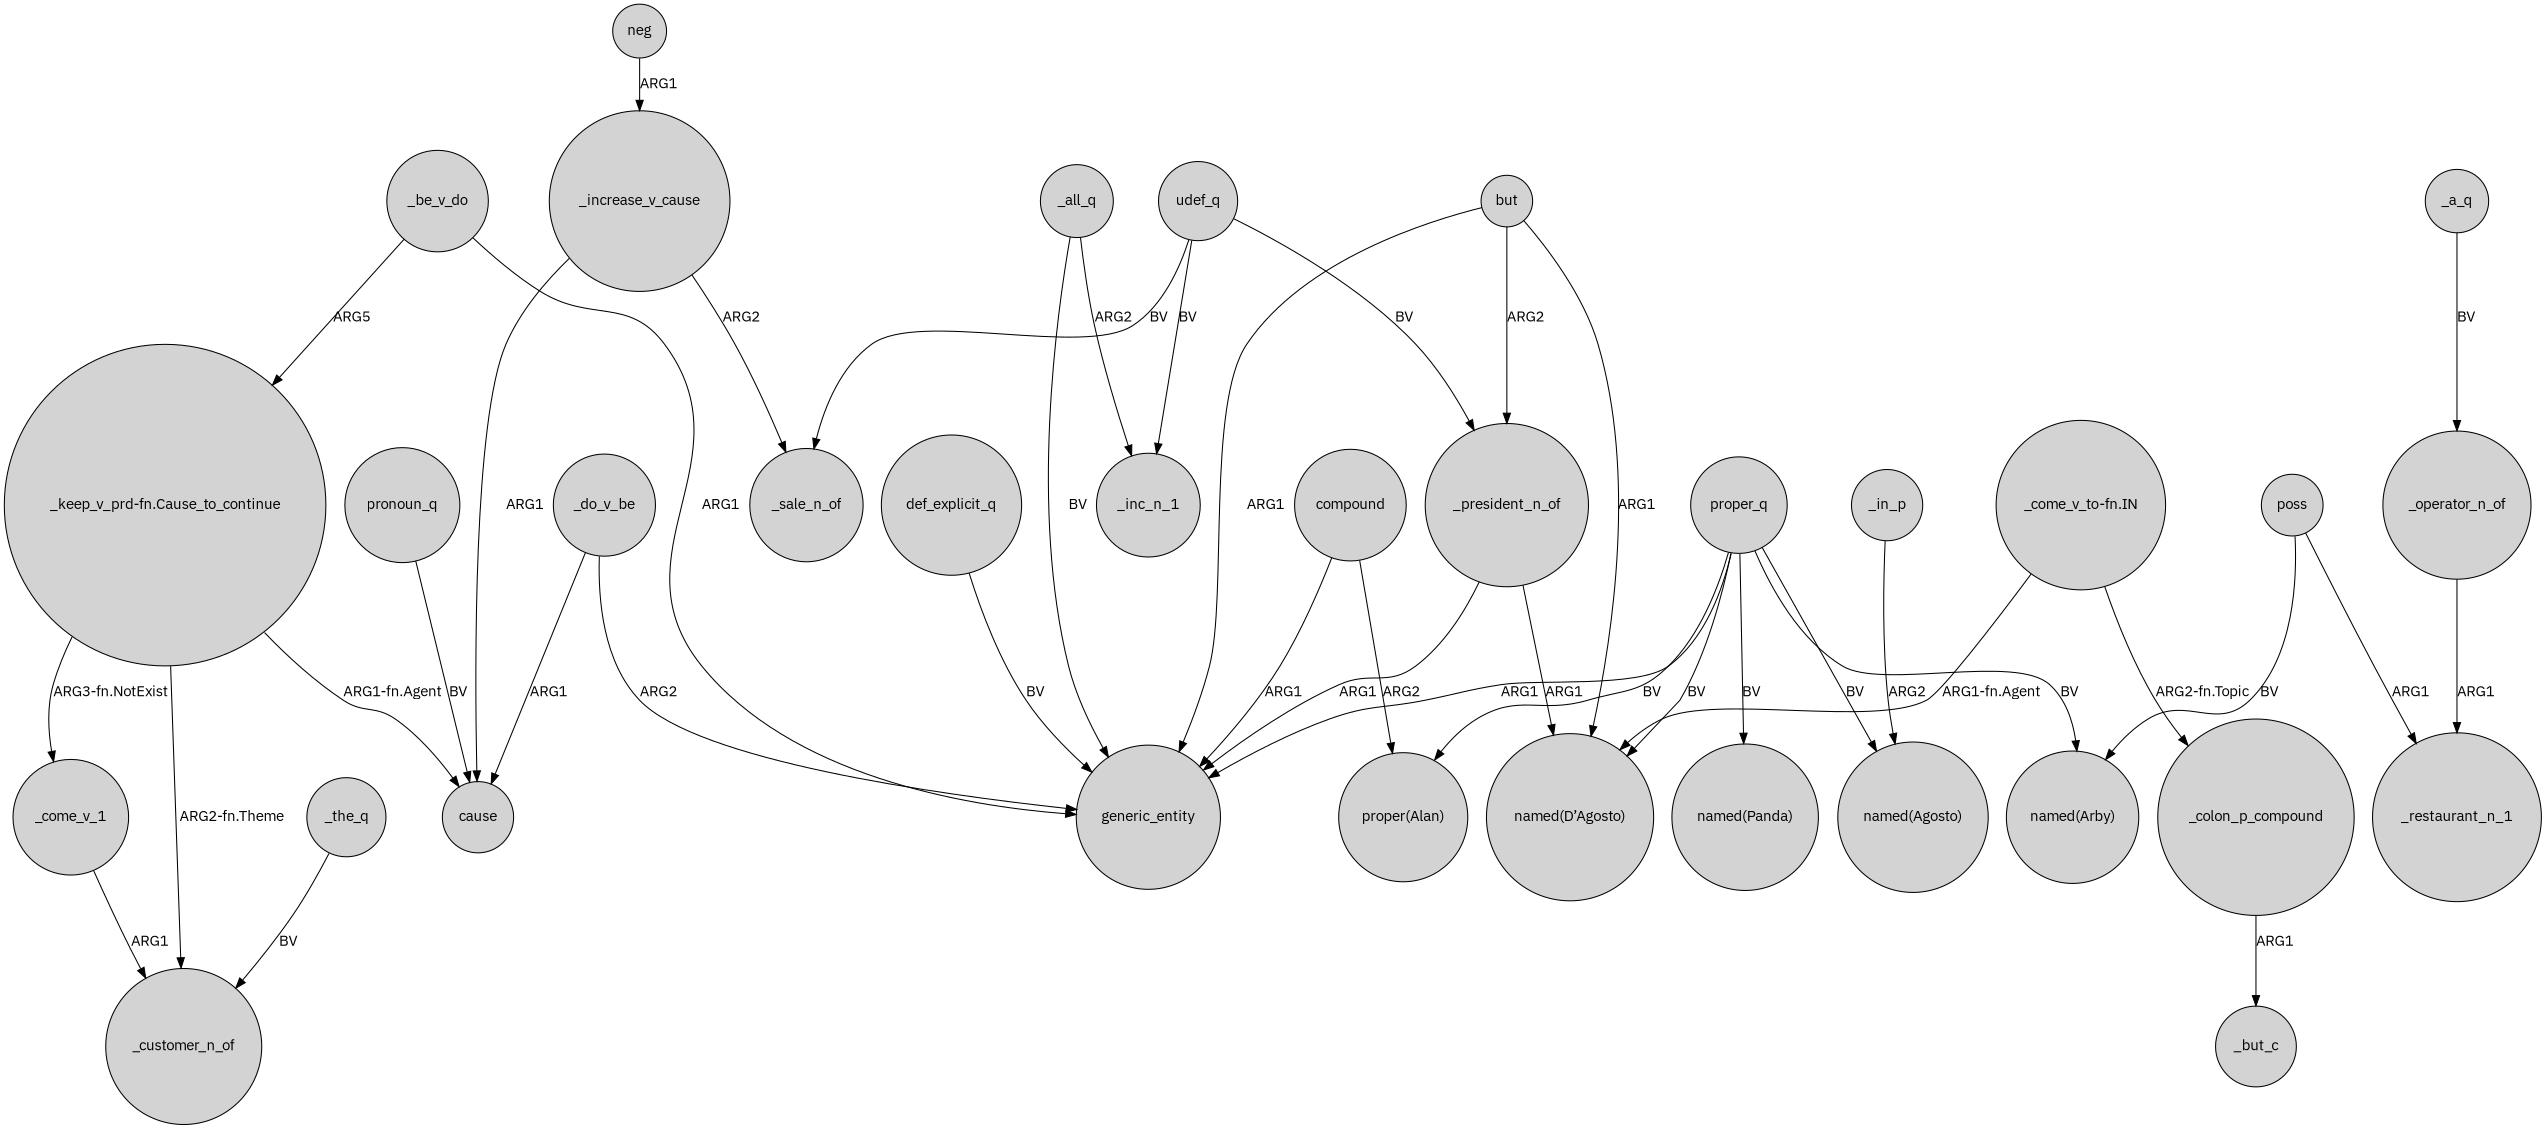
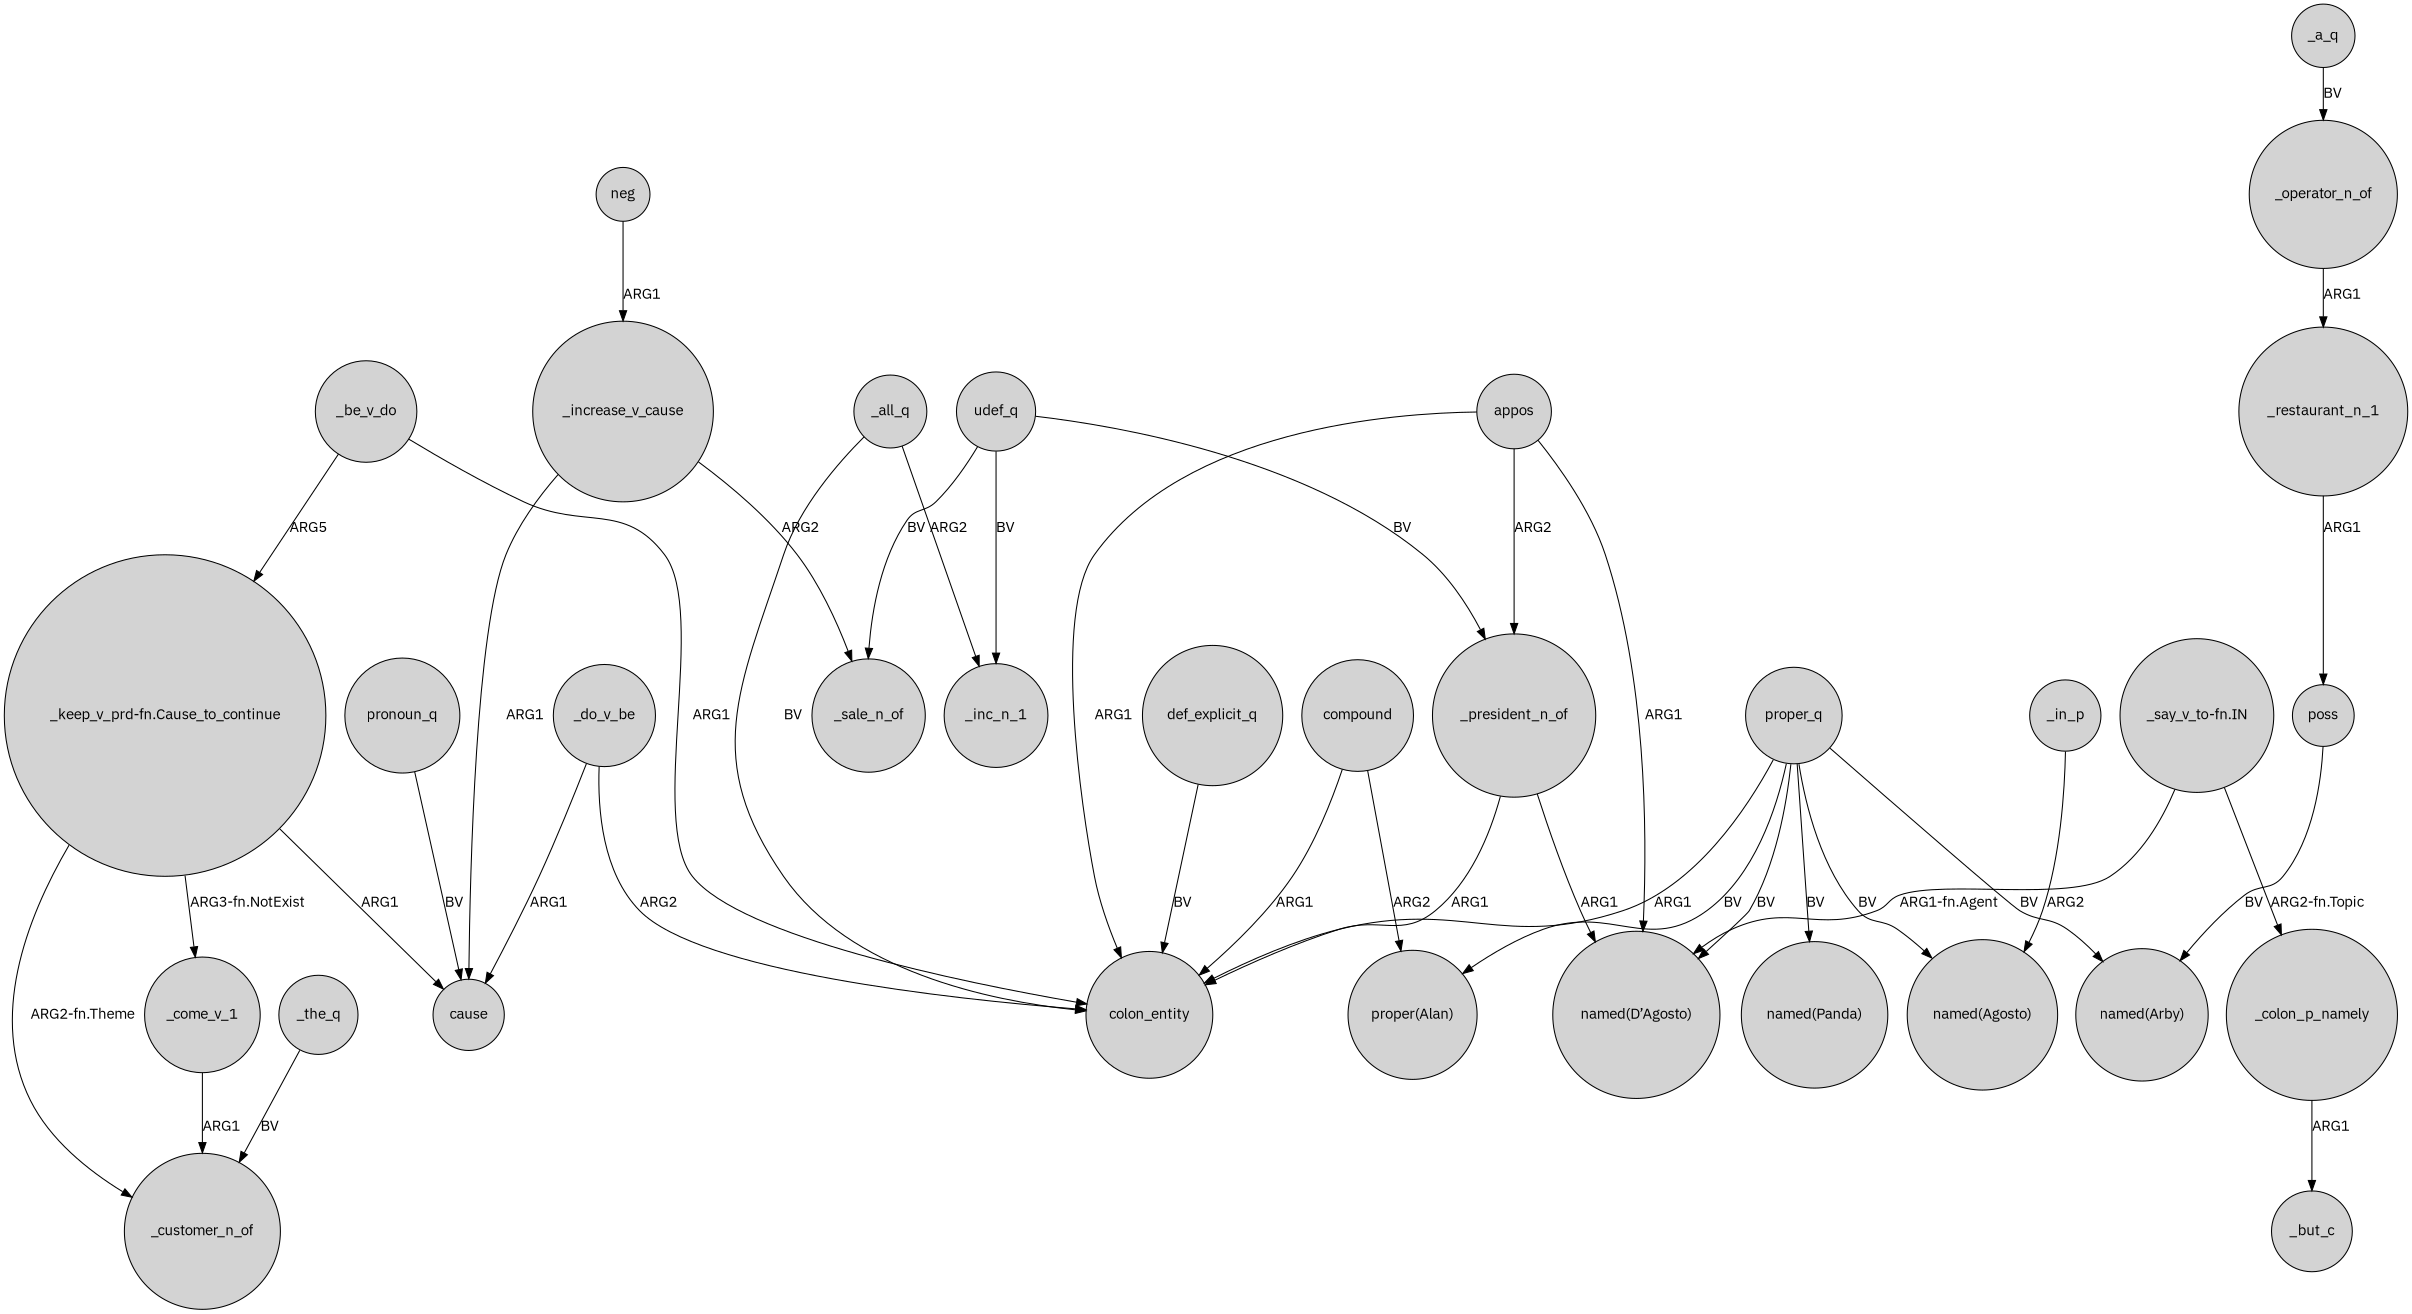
node "but": label "but" -> "appos"
node "_come_v_to-fn.IN": label "_come_v_to-fn.IN" -> "_say_v_to-fn.IN"
edge "poss" -> "_restaurant_n_1": reversed
edge "_keep_v_prd-fn.Cause_to_continue" -> "cause": label "ARG1-fn.Agent" -> "ARG1"
node "generic_entity": label "generic_entity" -> "colon_entity"
node "_colon_p_compound": label "_colon_p_compound" -> "_colon_p_namely"
